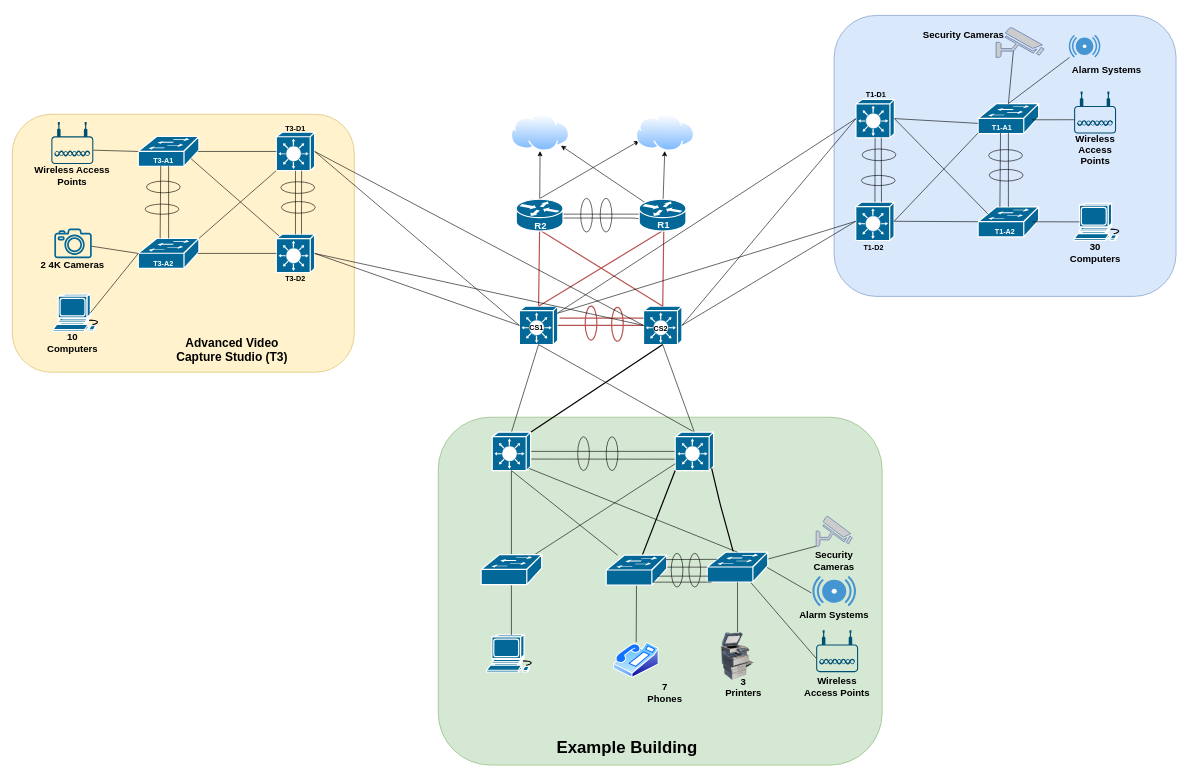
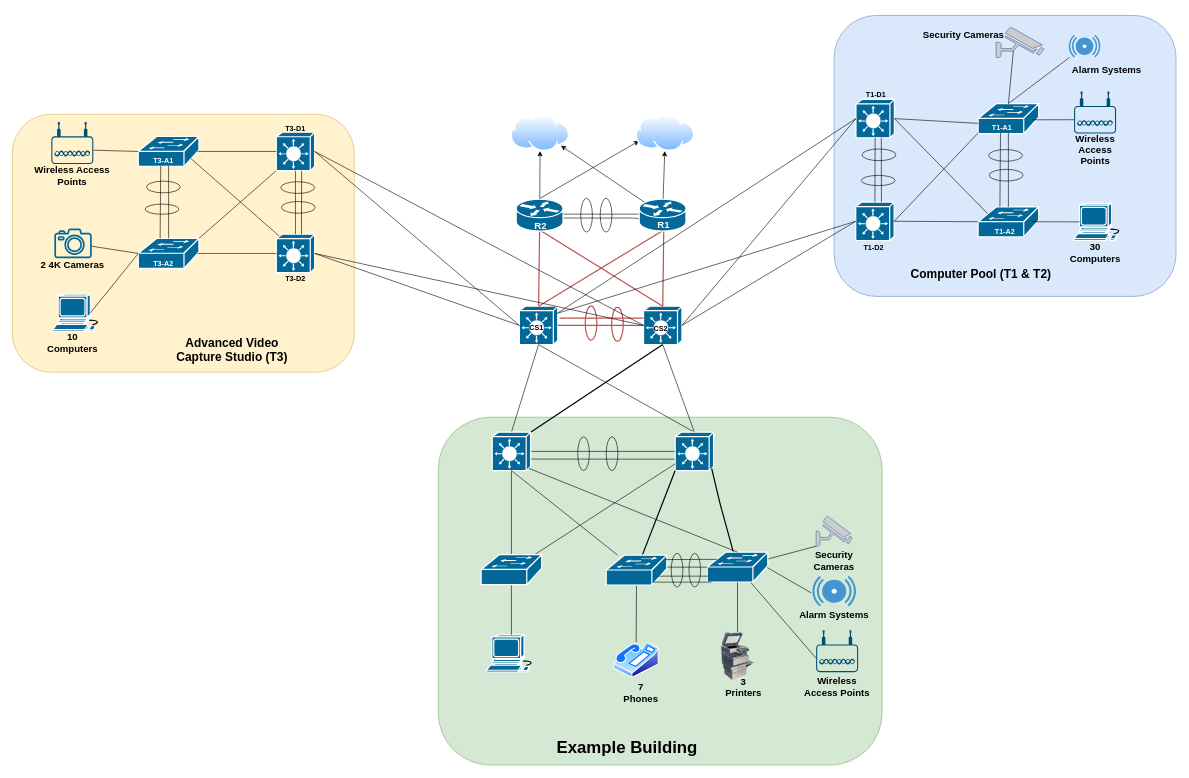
node "Computer Pool (T1 & T2)": added
node "7 Phones": moved (665, 693) -> (641, 693)
